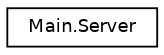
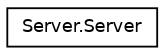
node "Main.Server": label "Main.Server" -> "Server.Server"
